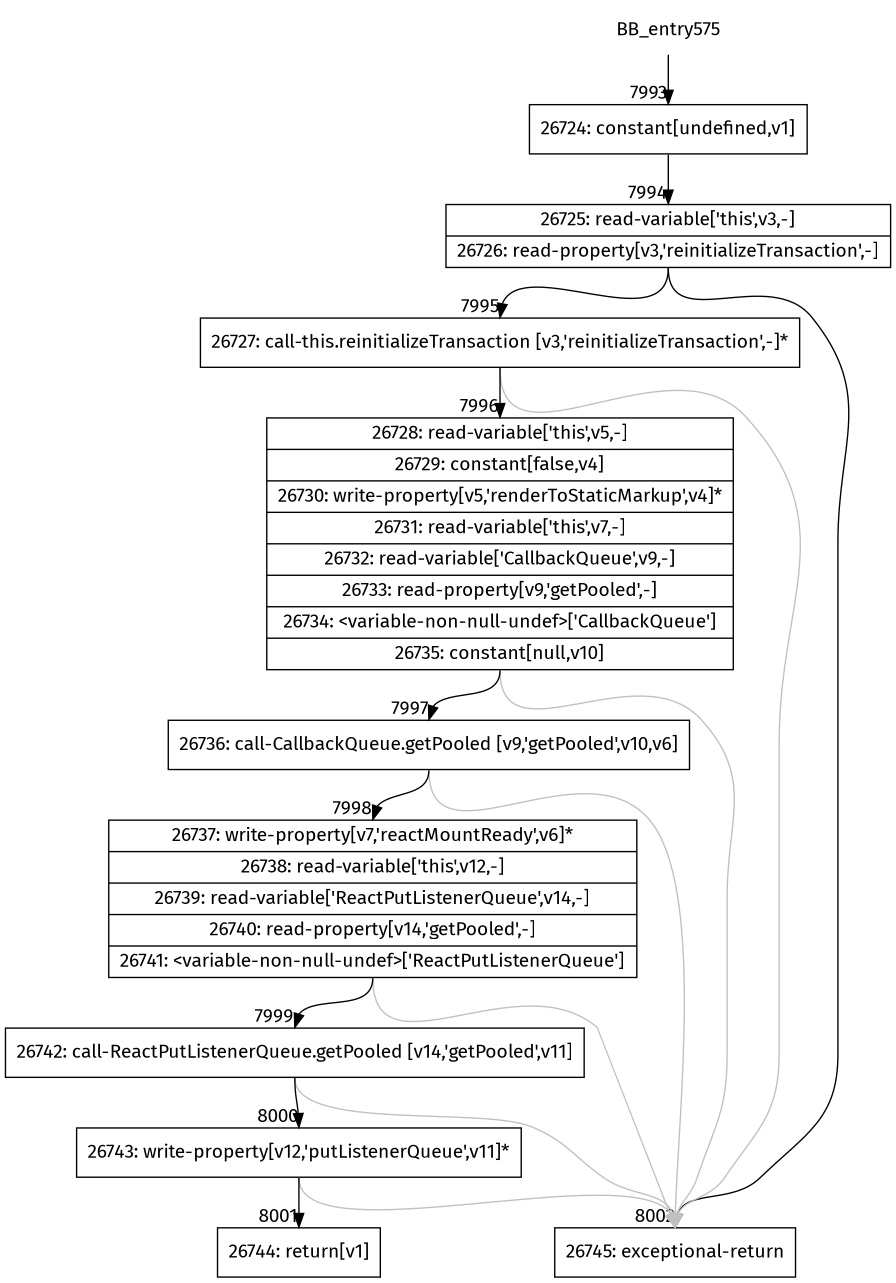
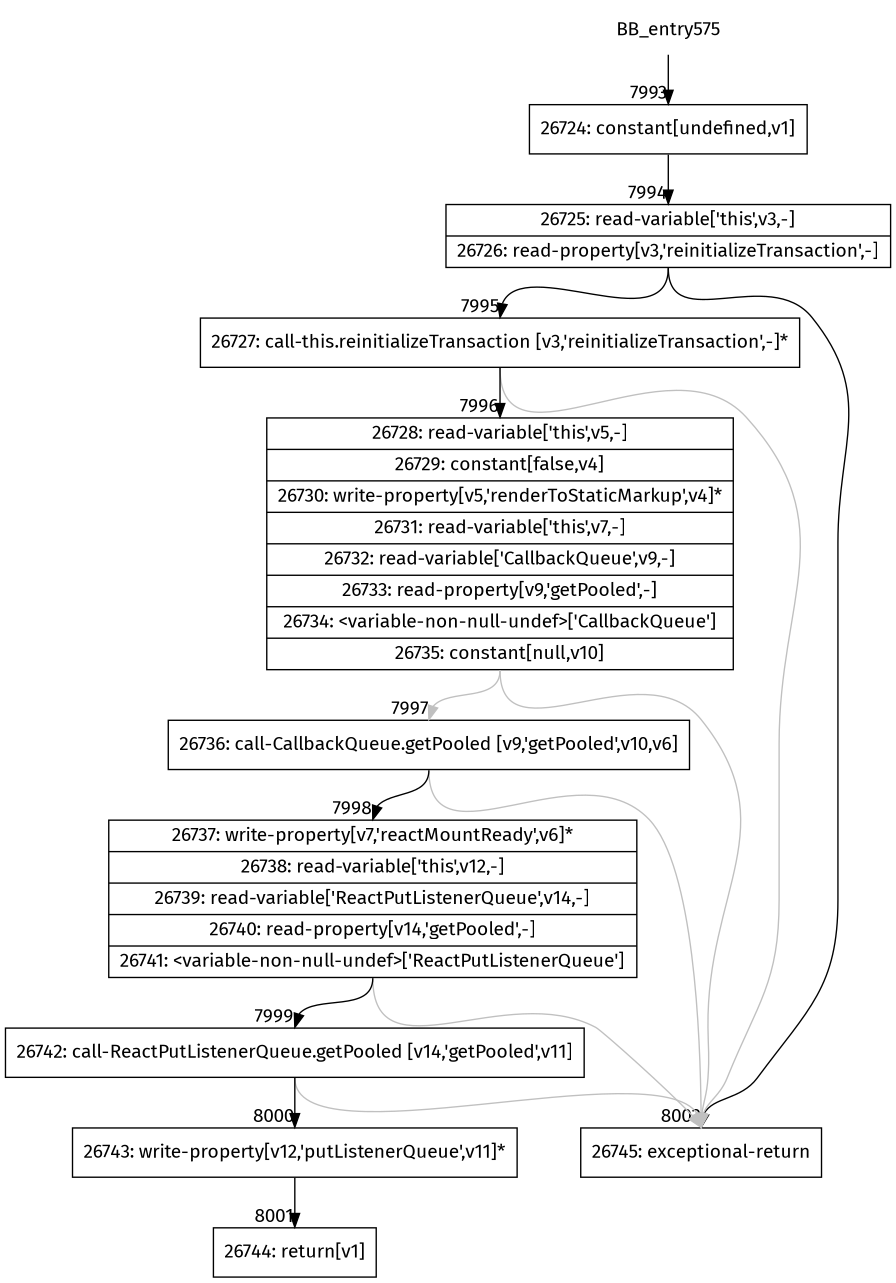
edge "26728: read-variable['this',v5,-]" -> "26736: call-CallbackQueue.getPooled [v9,'getPooled',v10,v6]": color black -> gray
edge "26743: write-property[v12,'putListenerQueue',v11]*" -> "26745: exceptional-return": removed
